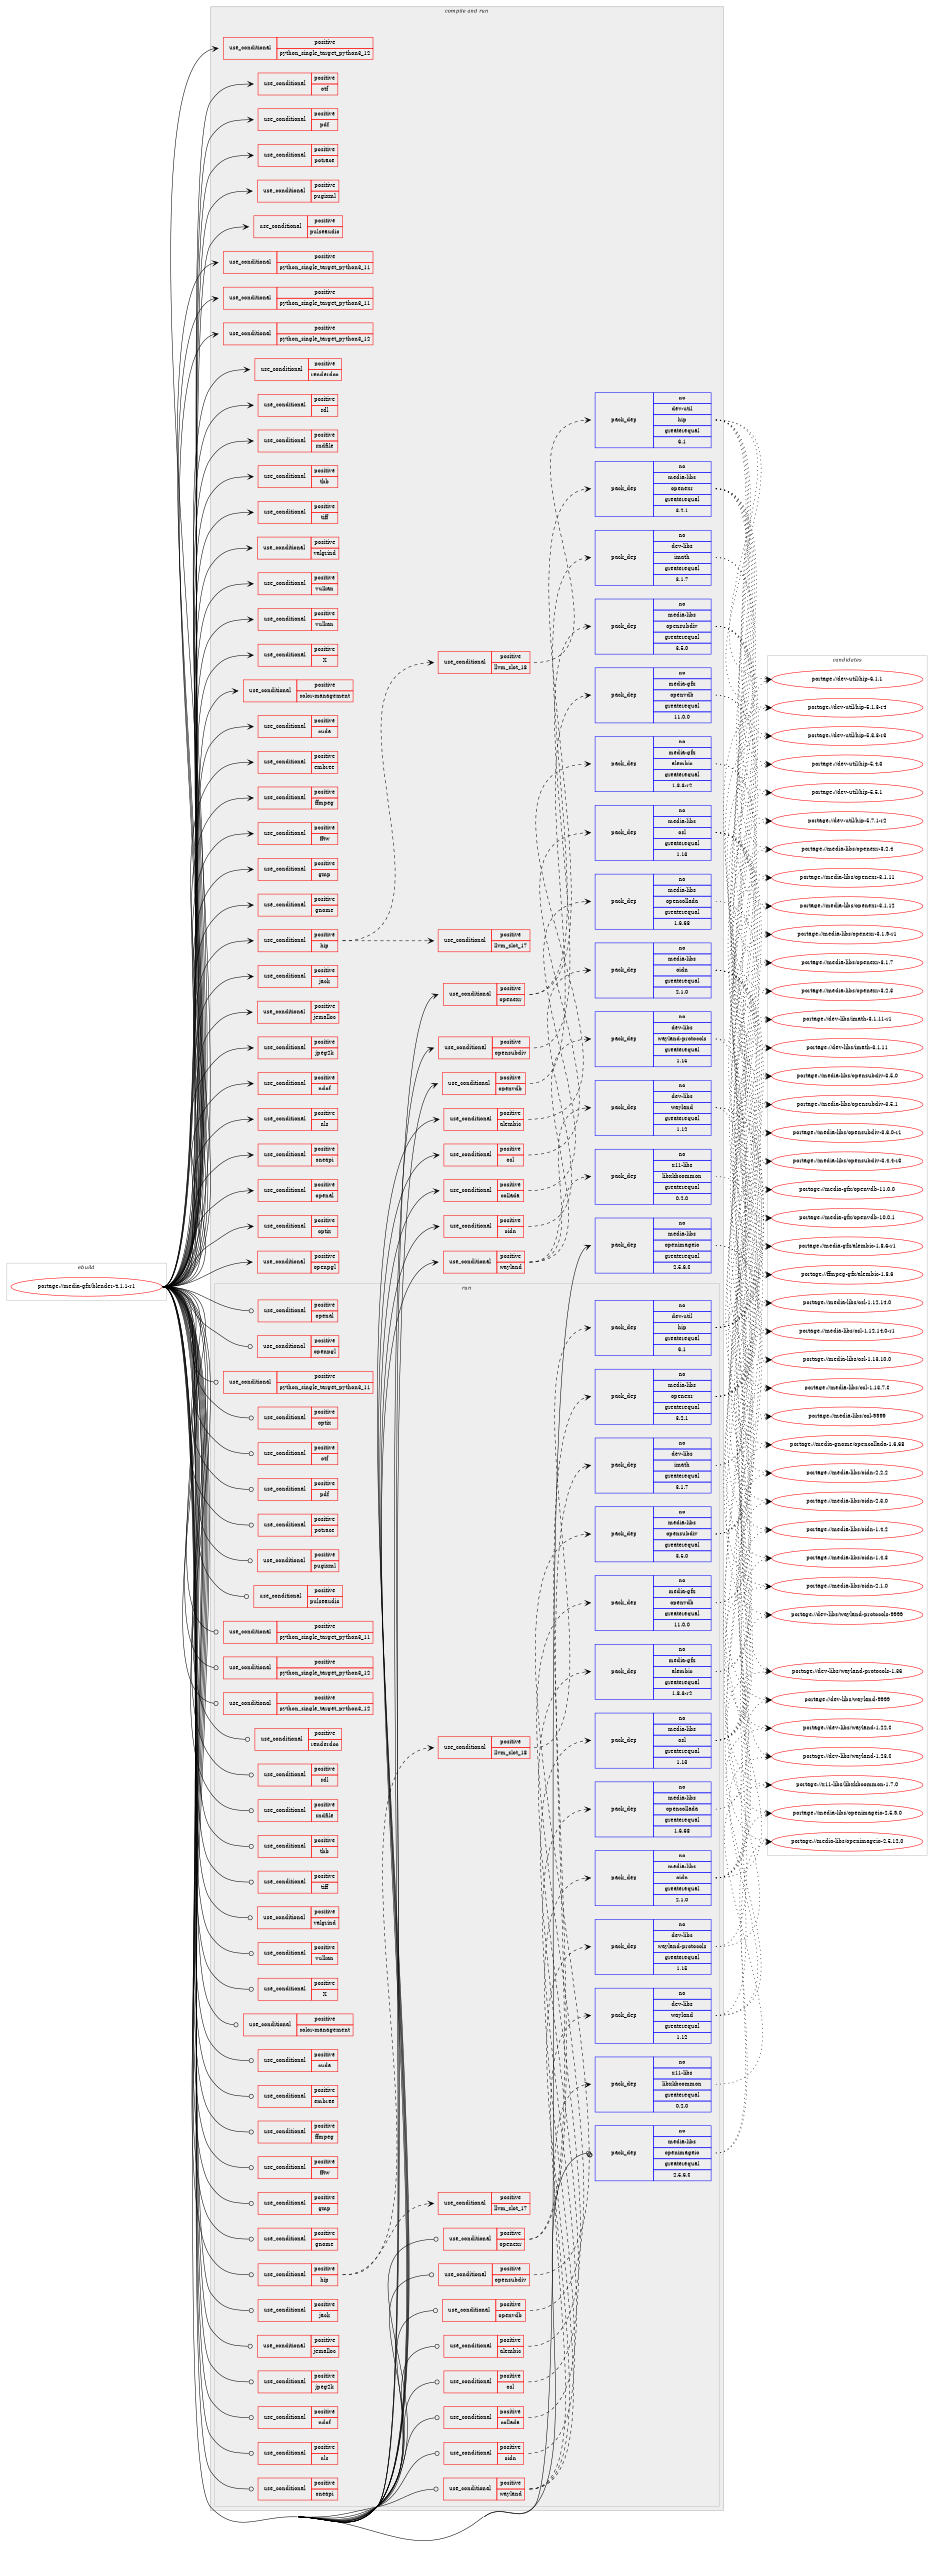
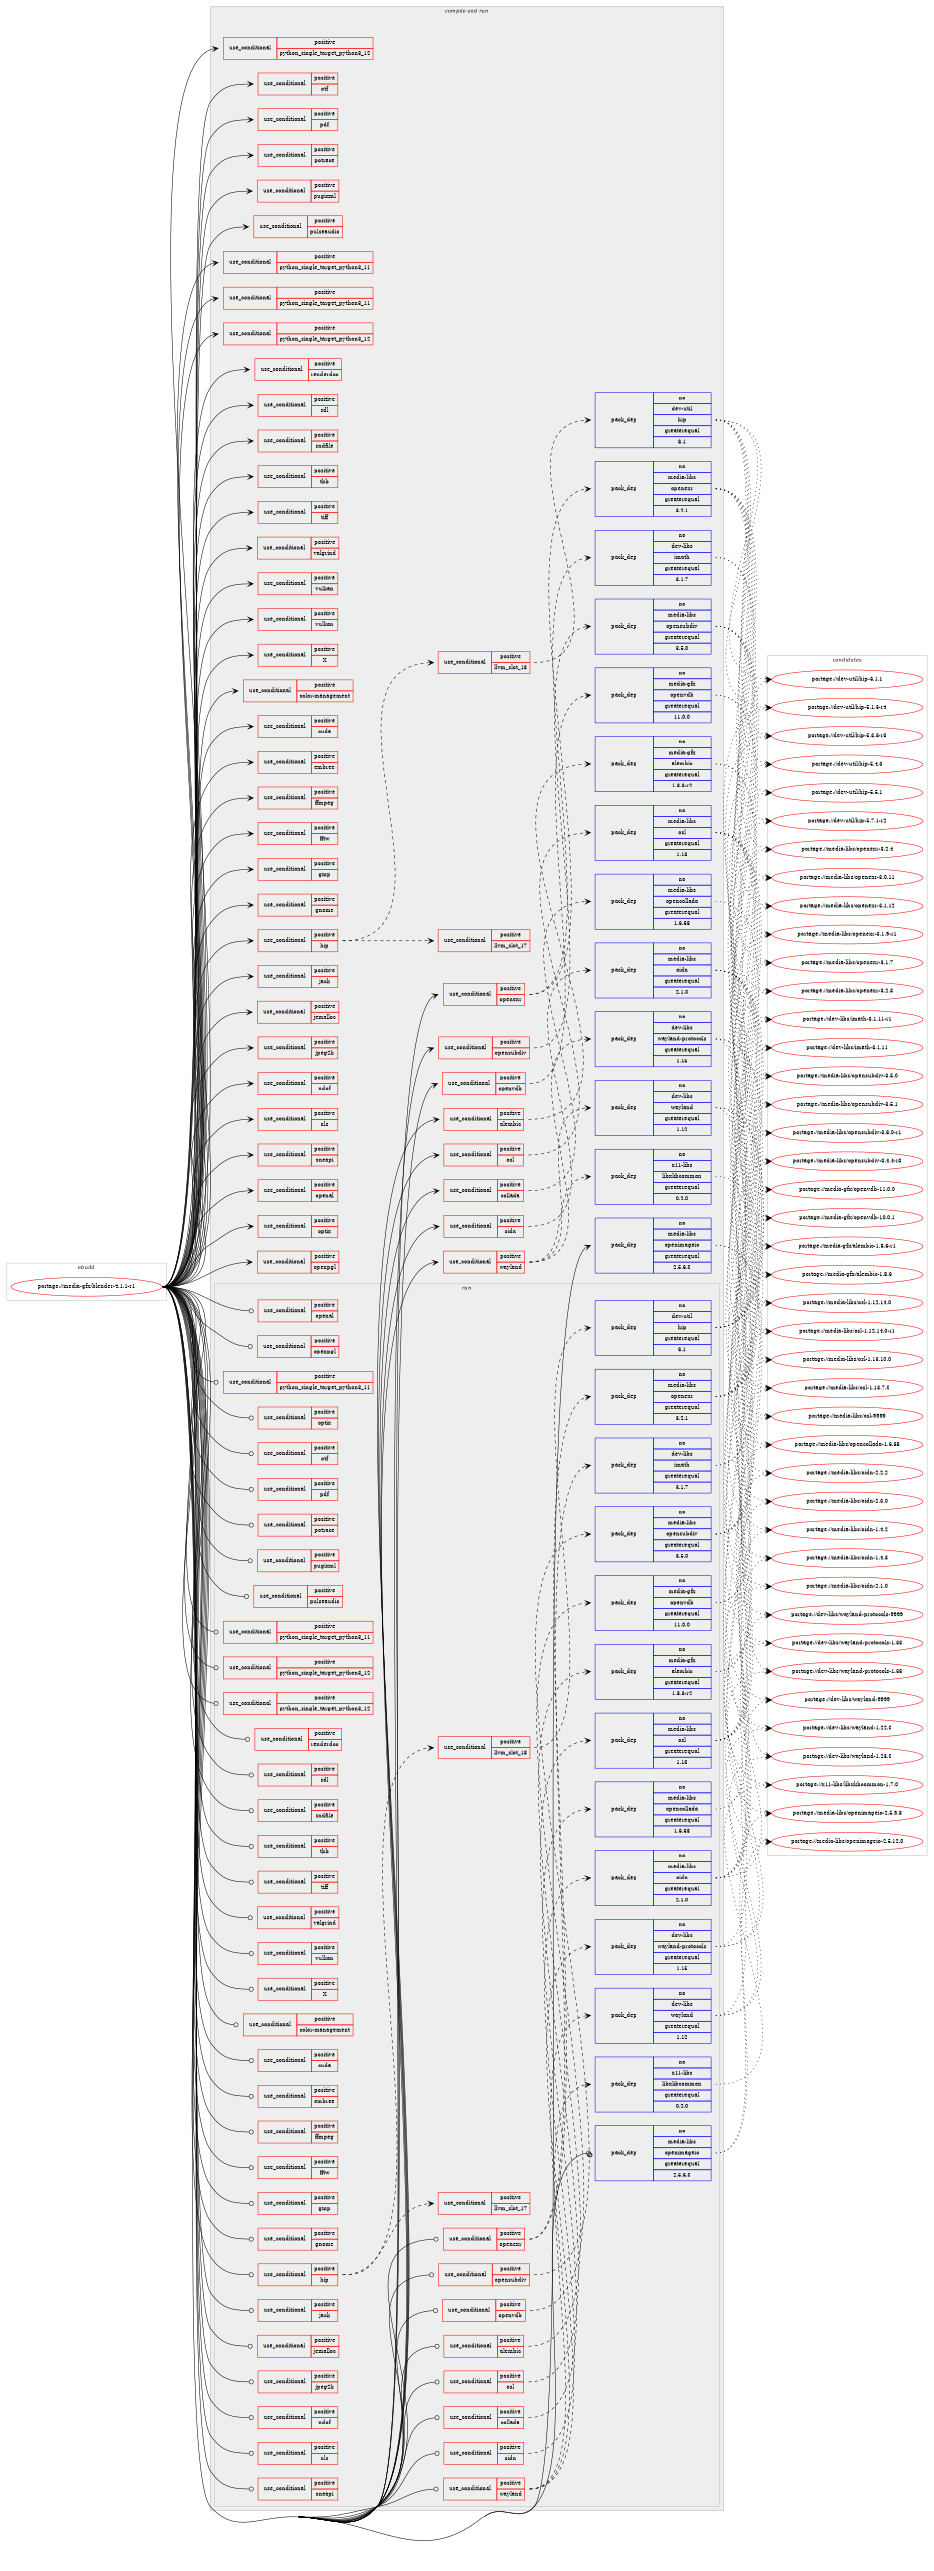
node "portage://media-libs/openexr-3.1.11": label "portage://media-libs/openexr-3.1.11" -> "portage://media-libs/openexr-3.0.11"
node "portage://ffmpeg-gfx/alembic-1.8.6": label "portage://ffmpeg-gfx/alembic-1.8.6" -> "portage://media-gfx/alembic-1.8.6"
node "portage://media-gnome/opencollada-1.6.68": label "portage://media-gnome/opencollada-1.6.68" -> "portage://media-libs/opencollada-1.6.68"
node "portage://dev-libs/wayland-protocols-1.33": added
node "portage://media-libs/openimageio-2.5.9.0": label "portage://media-libs/openimageio-2.5.9.0" -> "portage://media-libs/openimageio-2.5.9.8"
